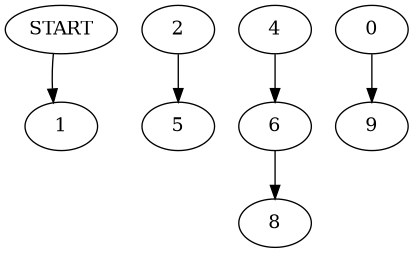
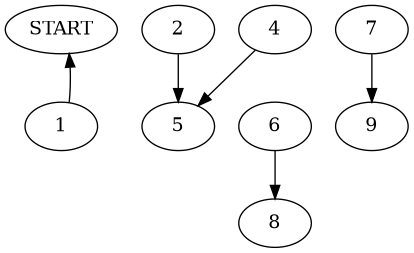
node "0": label "0" -> "7"
edge "START" -> "1": reversed
edge "4" -> "6": now "4" -> "5"
